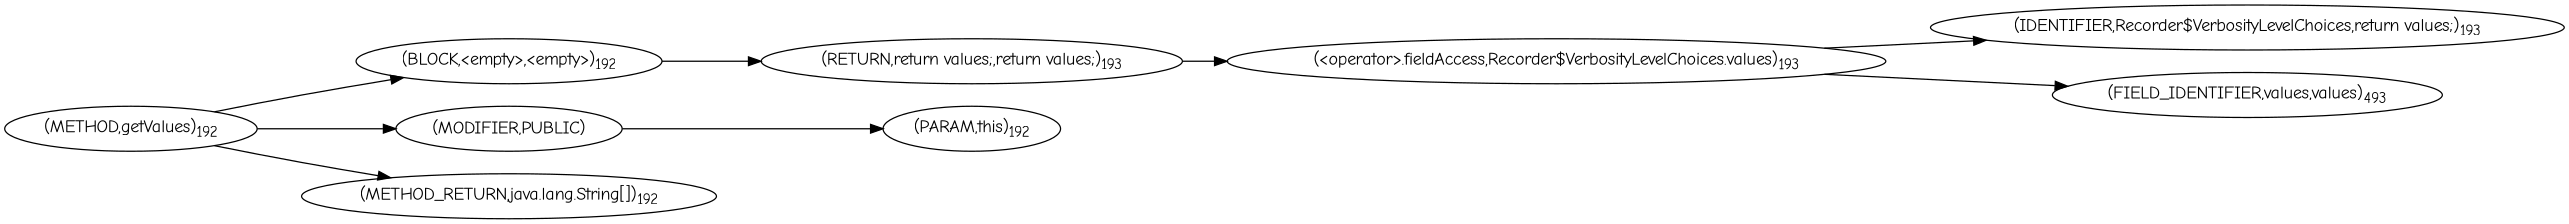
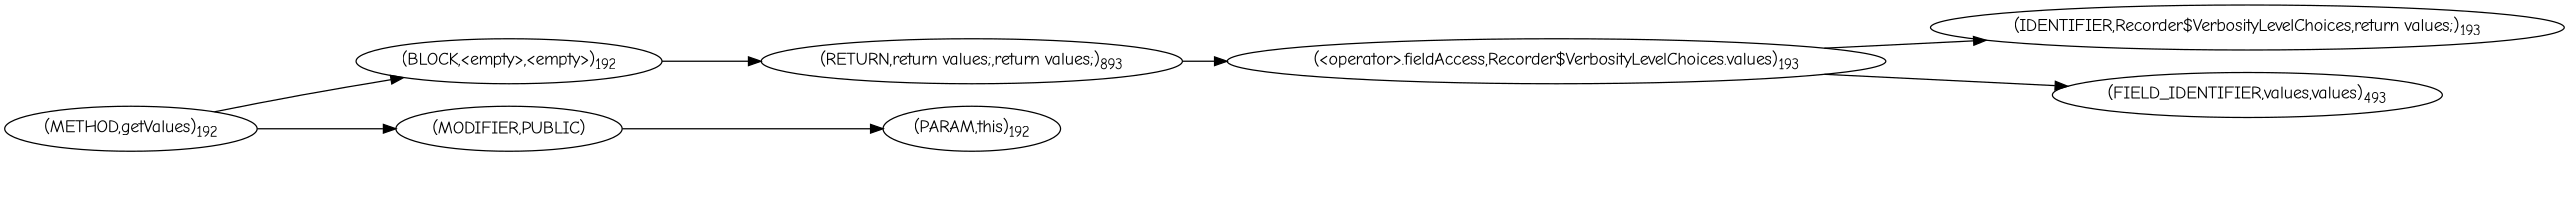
node "(RETURN,return values;,return values;)": text "193" -> "893"
node "(METHOD_RETURN,java.lang.String[])": removed
